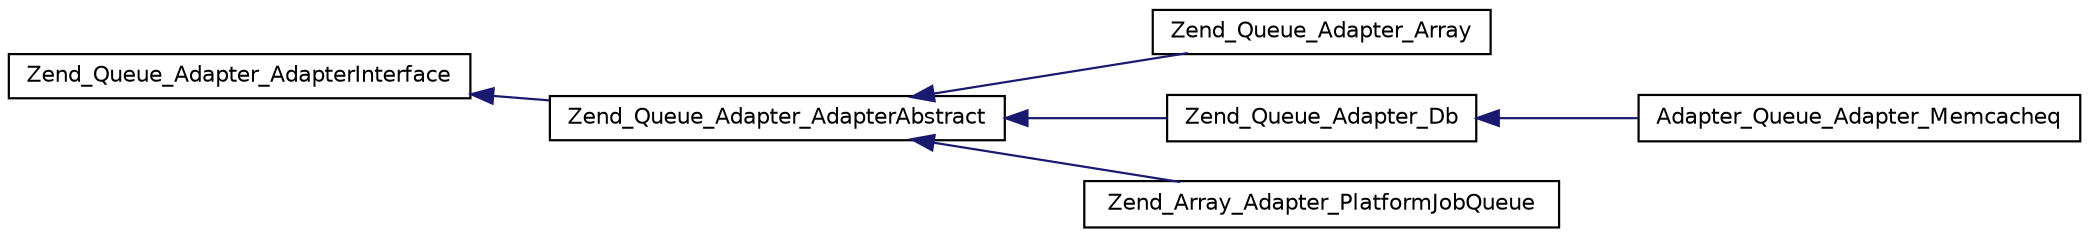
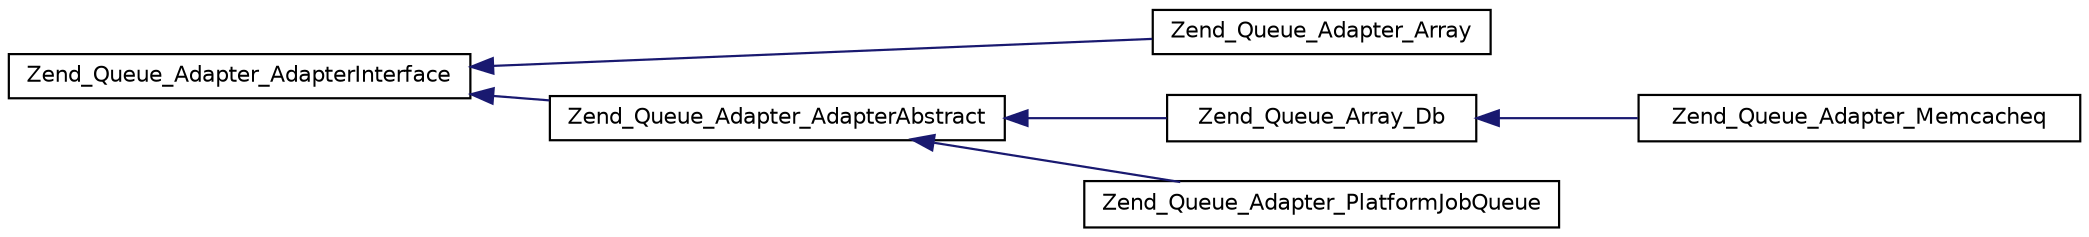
edge "Zend_Queue_Adapter_Array" -> "Zend_Queue_Adapter_AdapterAbstract": now "Zend_Queue_Adapter_Array" -> "Zend_Queue_Adapter_AdapterInterface"
node "Zend_Queue_Adapter_Db": label "Zend_Queue_Adapter_Db" -> "Zend_Queue_Array_Db"
node "Adapter_Queue_Adapter_Memcacheq": label "Adapter_Queue_Adapter_Memcacheq" -> "Zend_Queue_Adapter_Memcacheq"
node "Zend_Array_Adapter_PlatformJobQueue": label "Zend_Array_Adapter_PlatformJobQueue" -> "Zend_Queue_Adapter_PlatformJobQueue"
